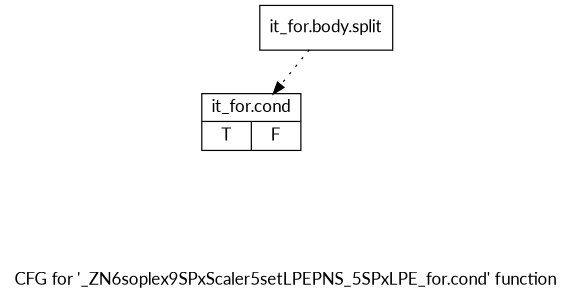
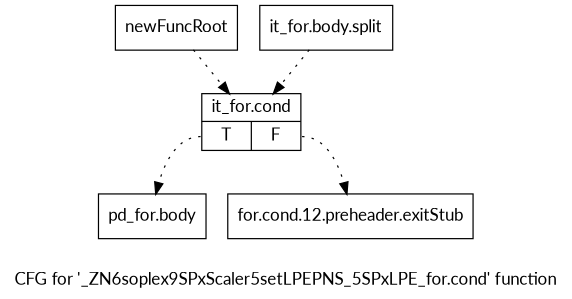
node "newFuncRoot": added
node "pd_for.body": added
node "for.cond.12.preheader.exitStub": added
